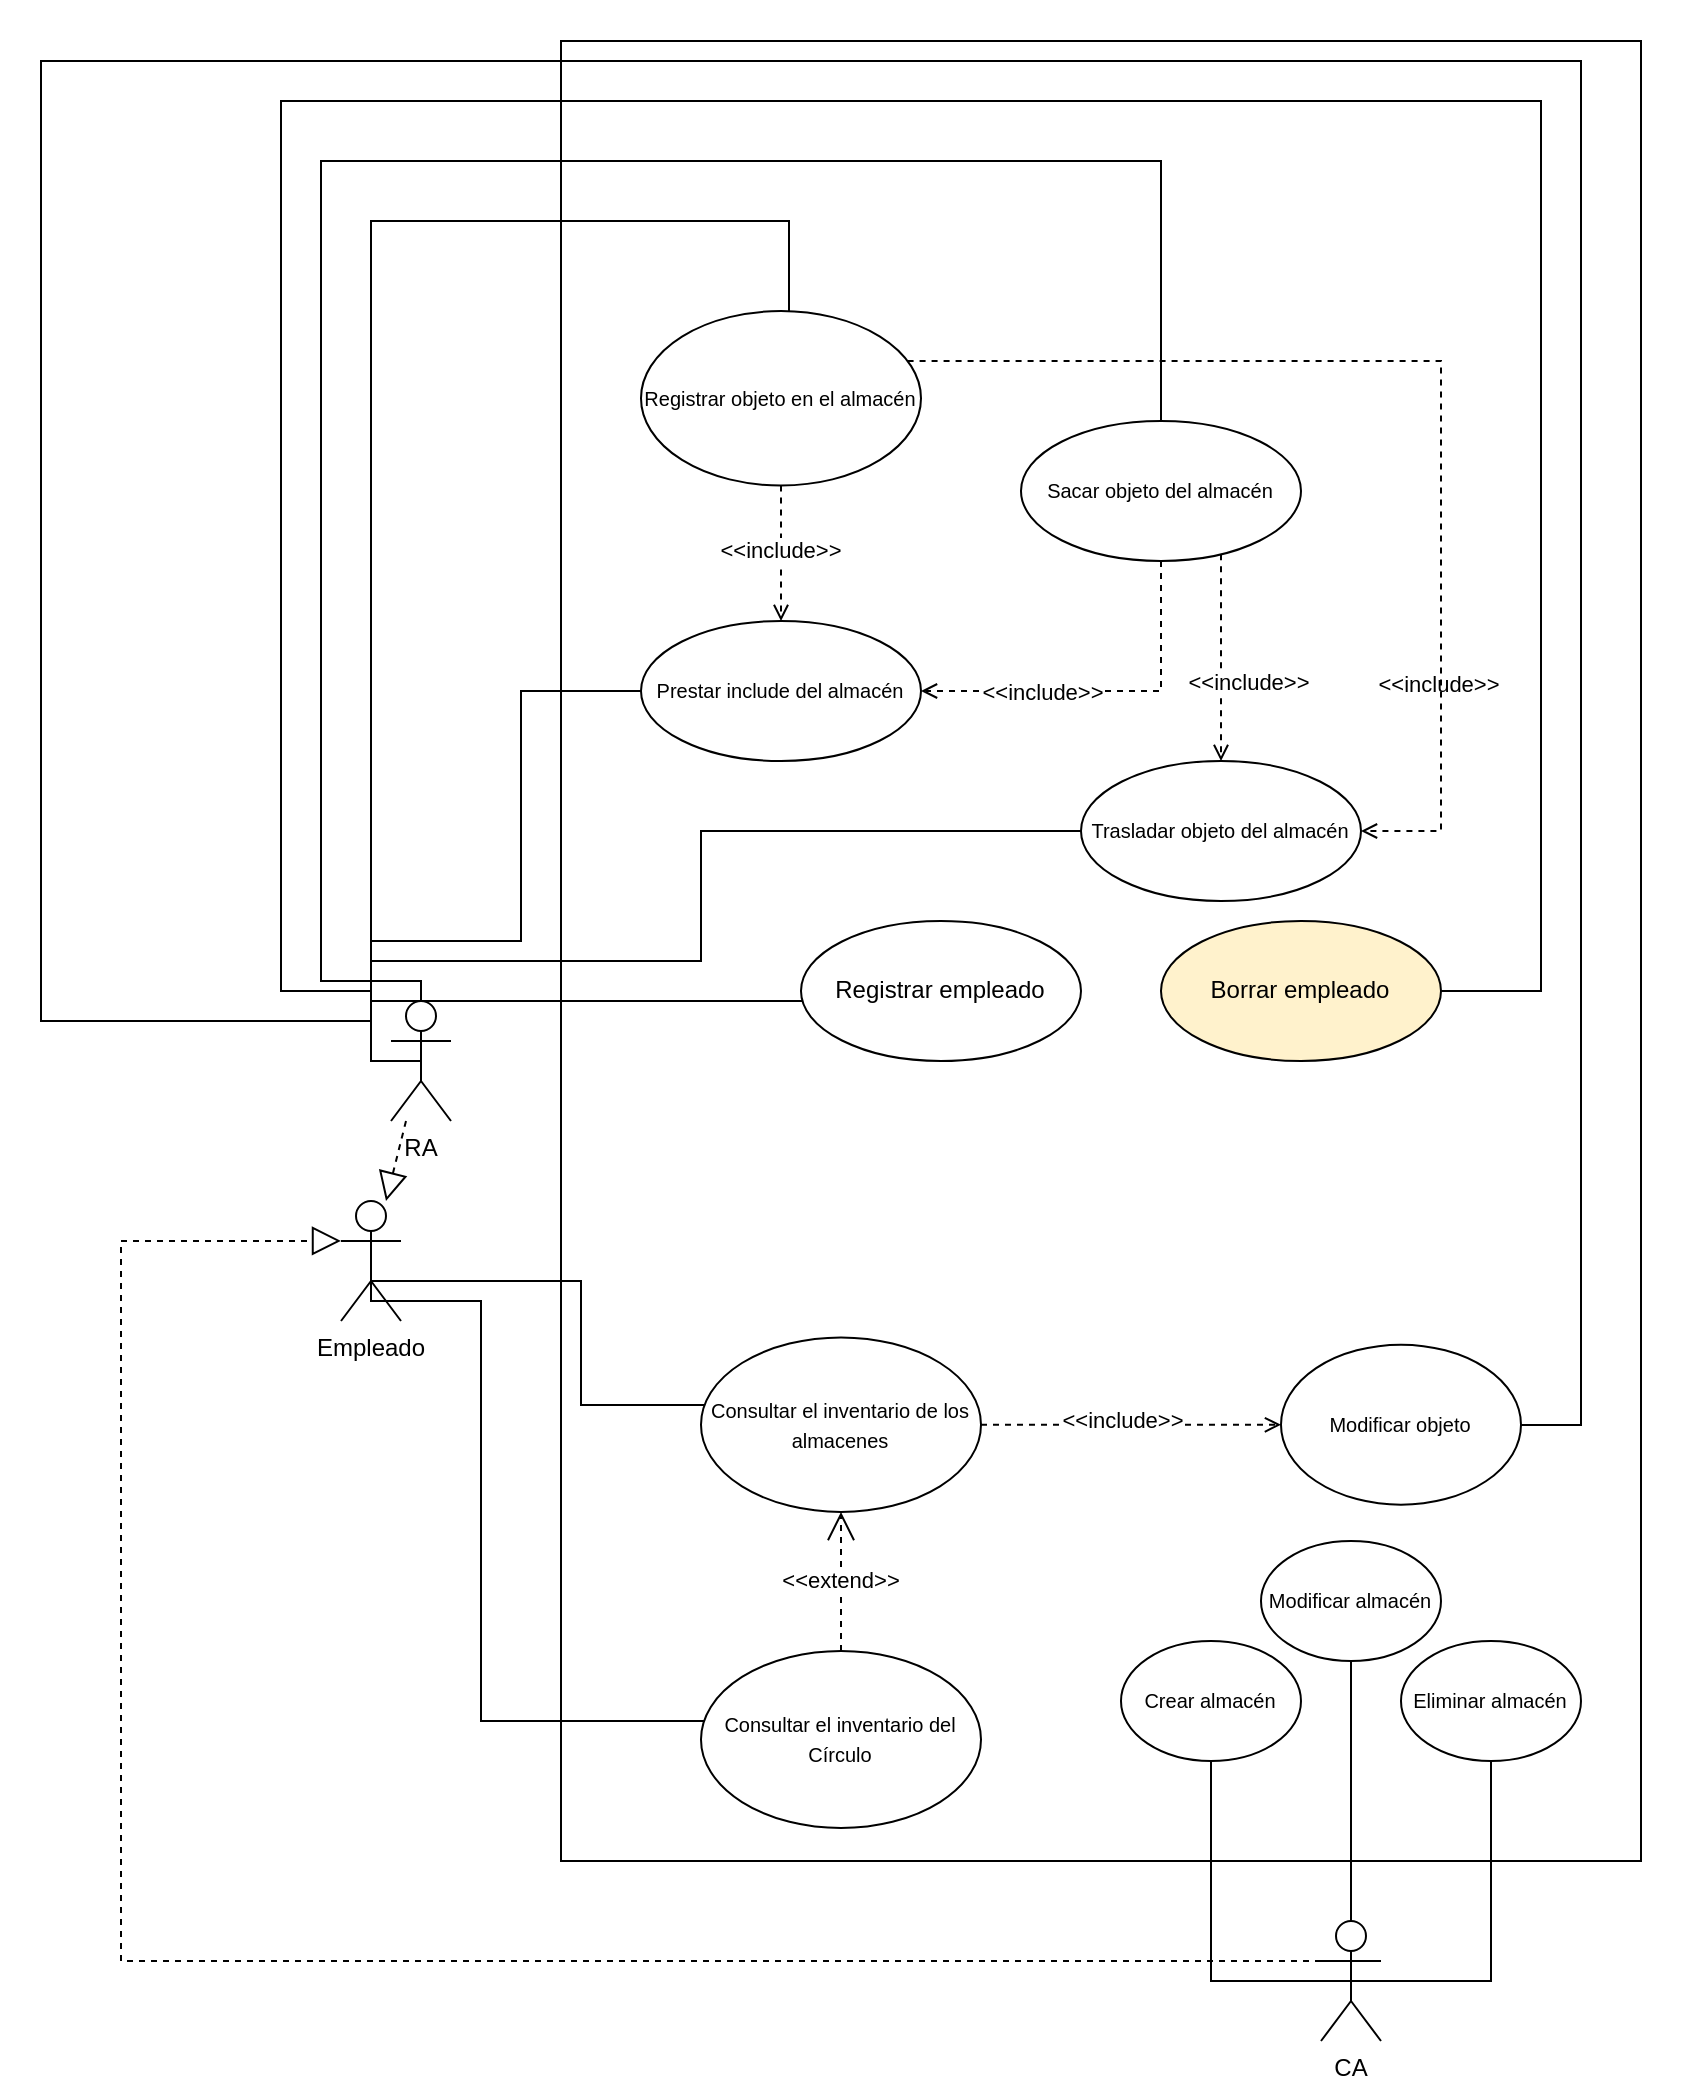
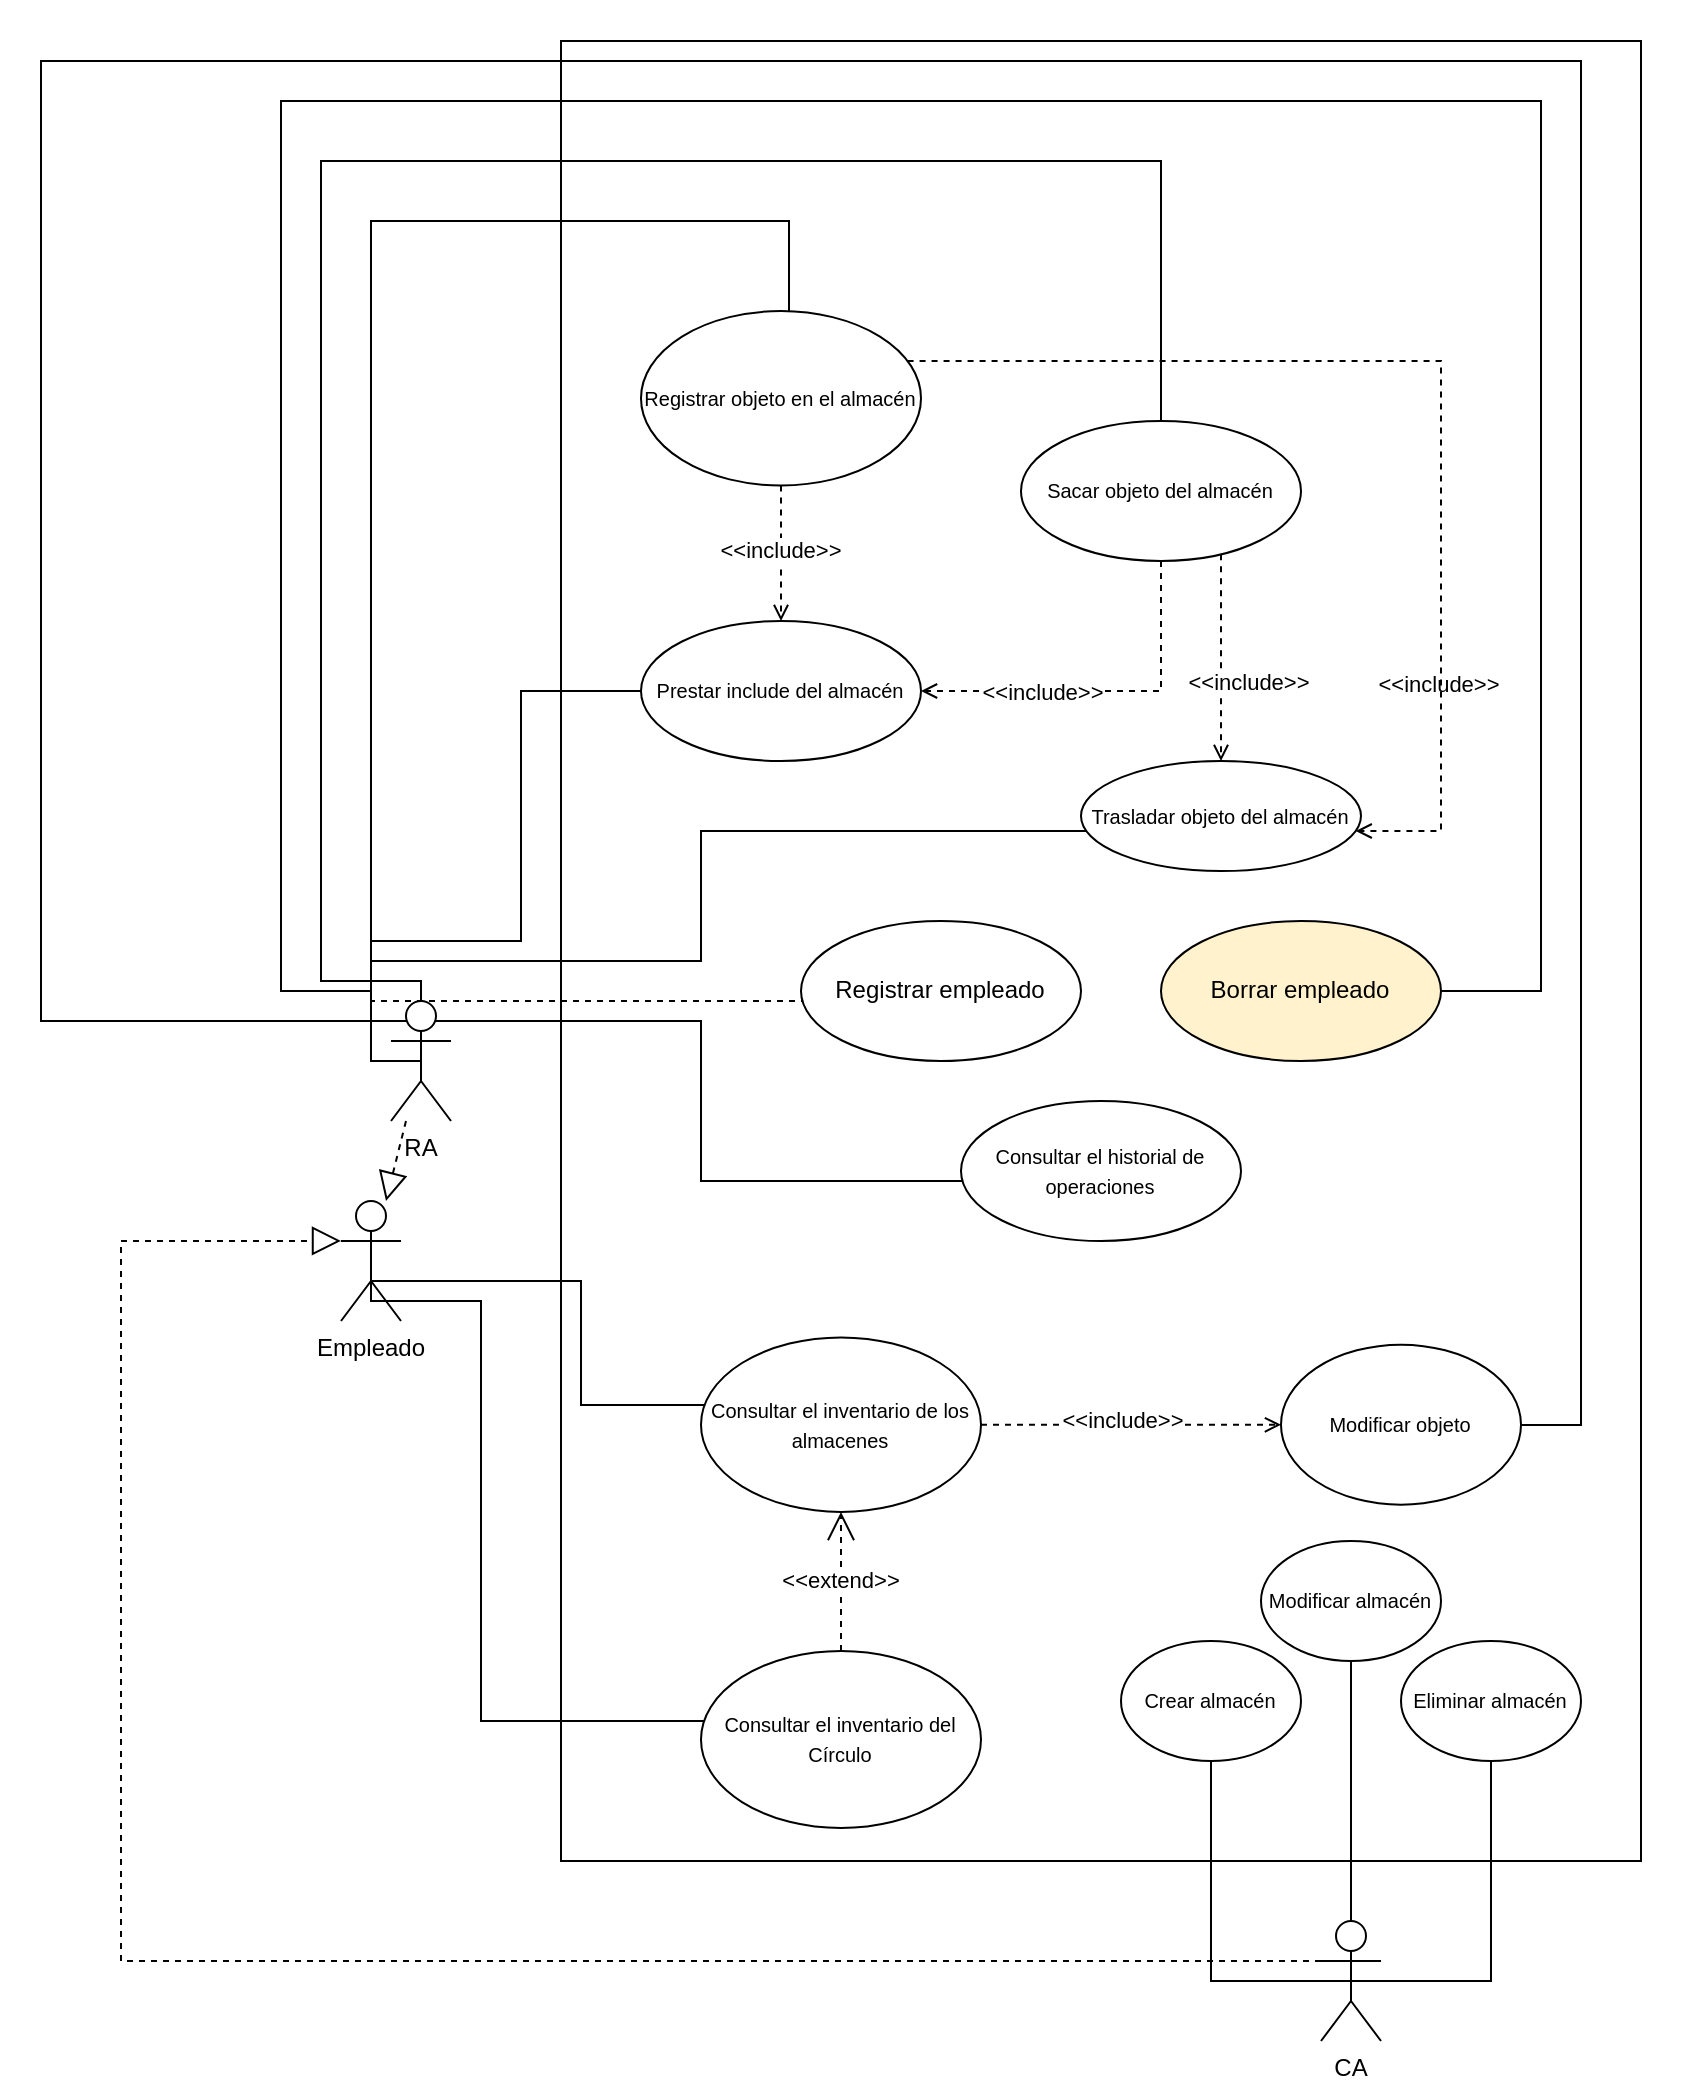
node "Trasladar objeto del almacén": size 280x140 -> 280x110
edge "Registrar empleado" -- "RA": style solid -> dashed
edge "RA" -- "Consultar el historial de operaciones": added
node "Consultar el historial de operaciones": added
